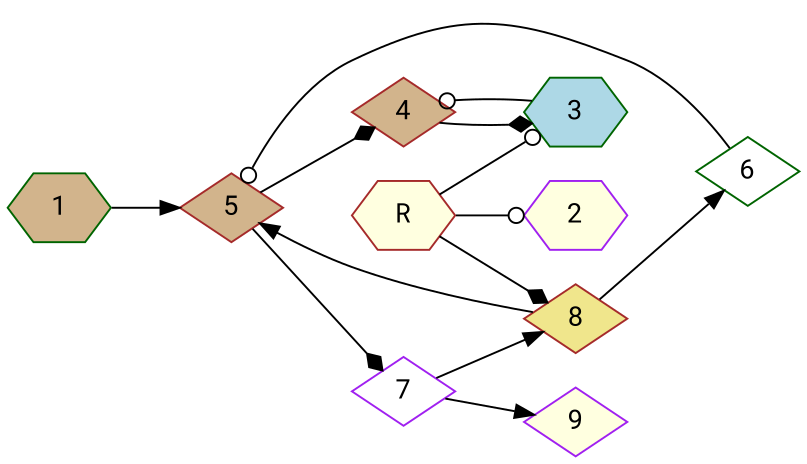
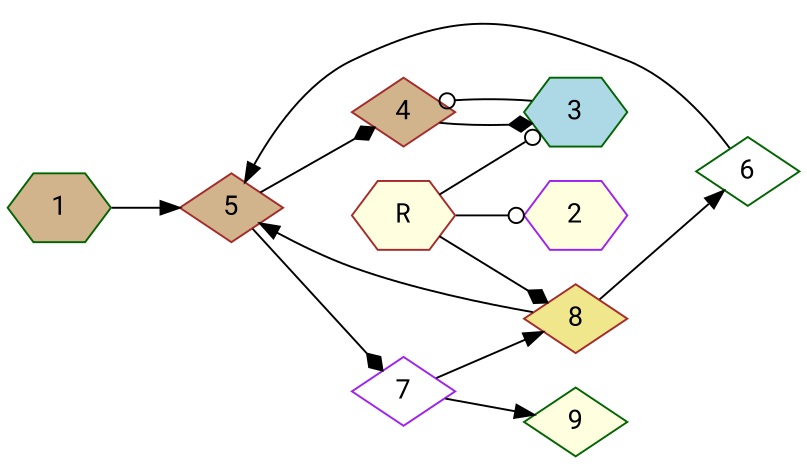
edge "6" -> "5": arrowhead odot -> normal
node "9": color purple -> darkgreen
